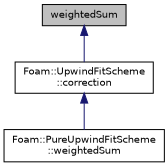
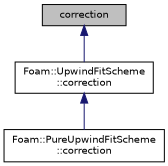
node "weightedSum": label "weightedSum" -> "correction"
node "Foam::PureUpwindFitScheme ::weightedSum": label "Foam::PureUpwindFitScheme ::weightedSum" -> "Foam::PureUpwindFitScheme ::correction"
